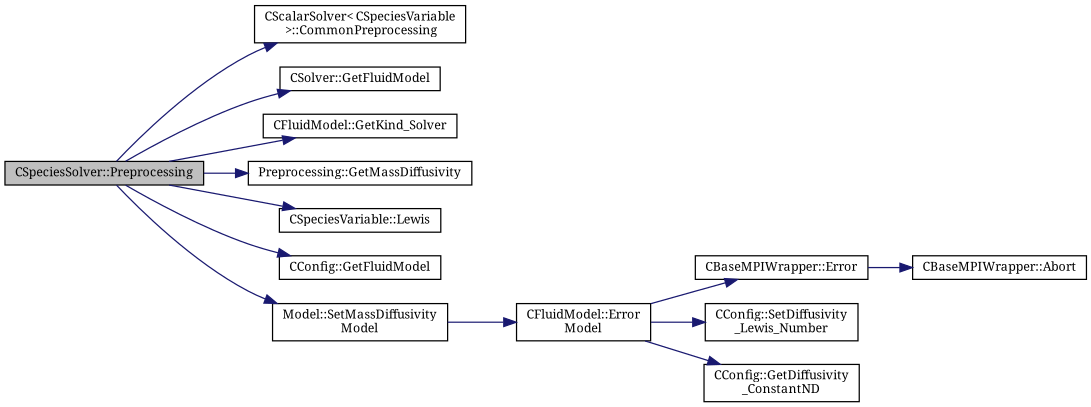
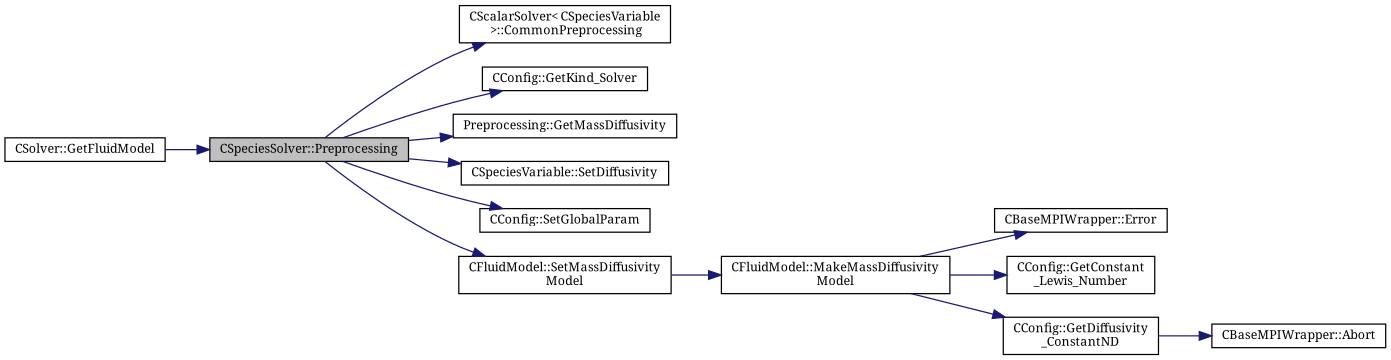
edge "CSpeciesSolver::Preprocessing" -> "CSolver::GetFluidModel": reversed
node "CFluidModel::GetKind_Solver": label "CFluidModel::GetKind_Solver" -> "CConfig::GetKind_Solver"
node "CSpeciesVariable::Lewis": label "CSpeciesVariable::Lewis" -> "CSpeciesVariable::SetDiffusivity"
node "CConfig::GetFluidModel": label "CConfig::GetFluidModel" -> "CConfig::SetGlobalParam"
edge "CBaseMPIWrapper::Error" -> "CBaseMPIWrapper::Abort": now "CConfig::GetDiffusivity _ConstantND" -> "CBaseMPIWrapper::Abort"
node "Model::SetMassDiffusivity Model": label "Model::SetMassDiffusivity Model" -> "CFluidModel::SetMassDiffusivity Model"
node "CFluidModel::Error Model": label "CFluidModel::Error Model" -> "CFluidModel::MakeMassDiffusivity Model"
node "CConfig::SetDiffusivity _Lewis_Number": label "CConfig::SetDiffusivity _Lewis_Number" -> "CConfig::GetConstant _Lewis_Number"
